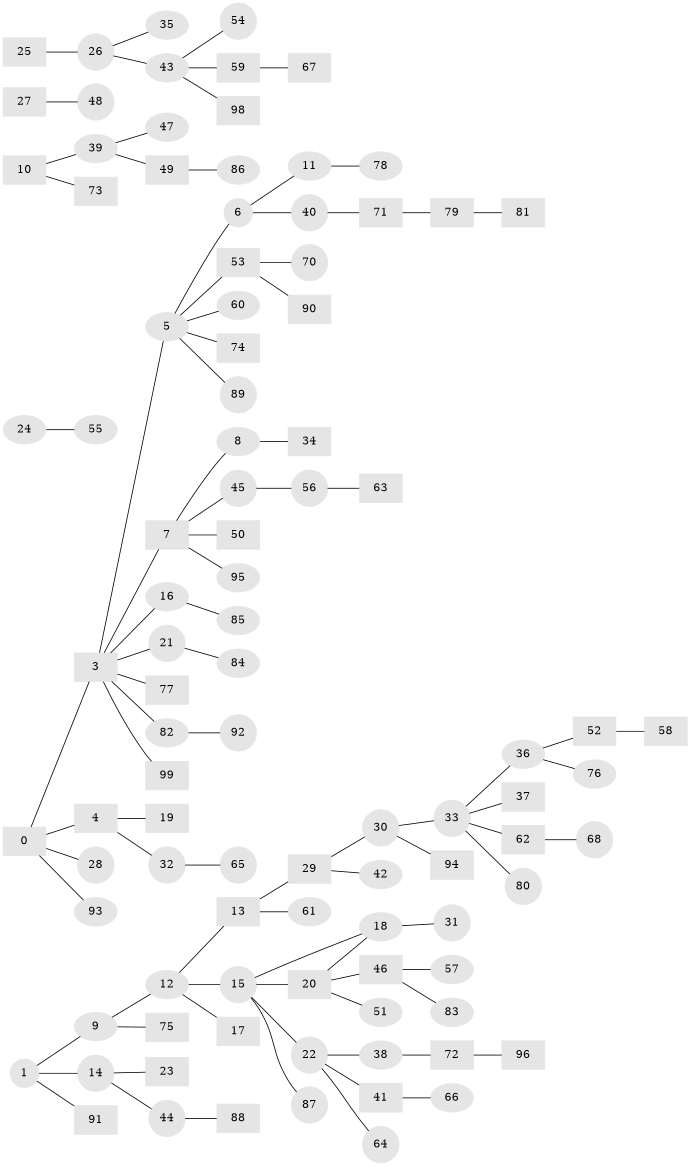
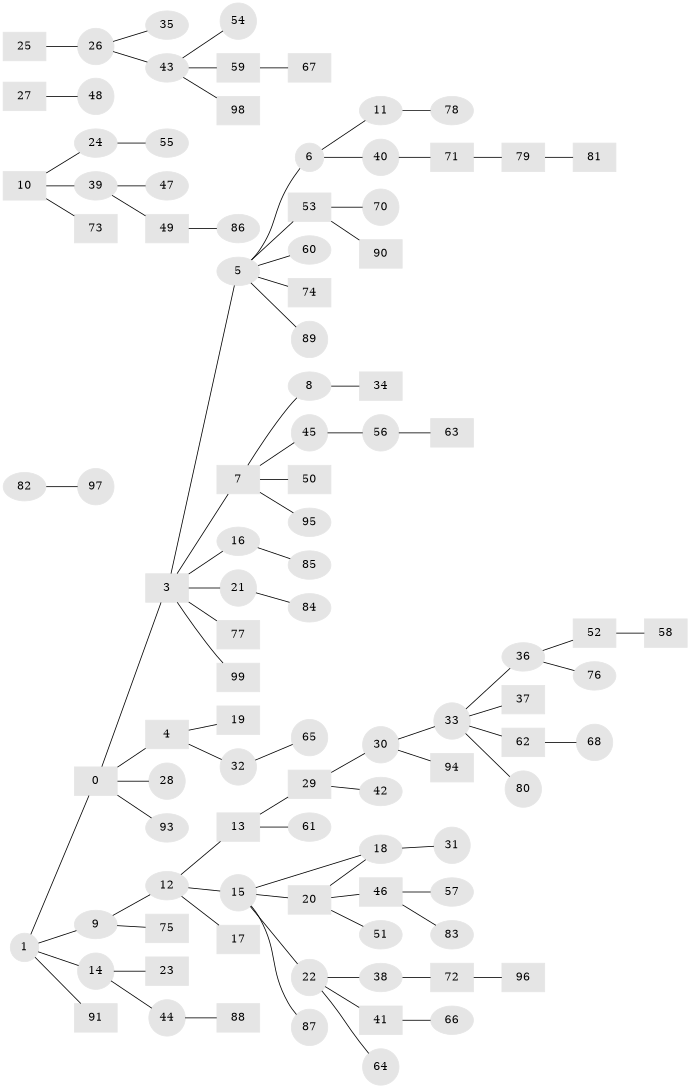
edge "24" -- "10": added
edge "3" -- "82": removed
node "92": label "92" -> "97"
edge "0" -- "1": added
